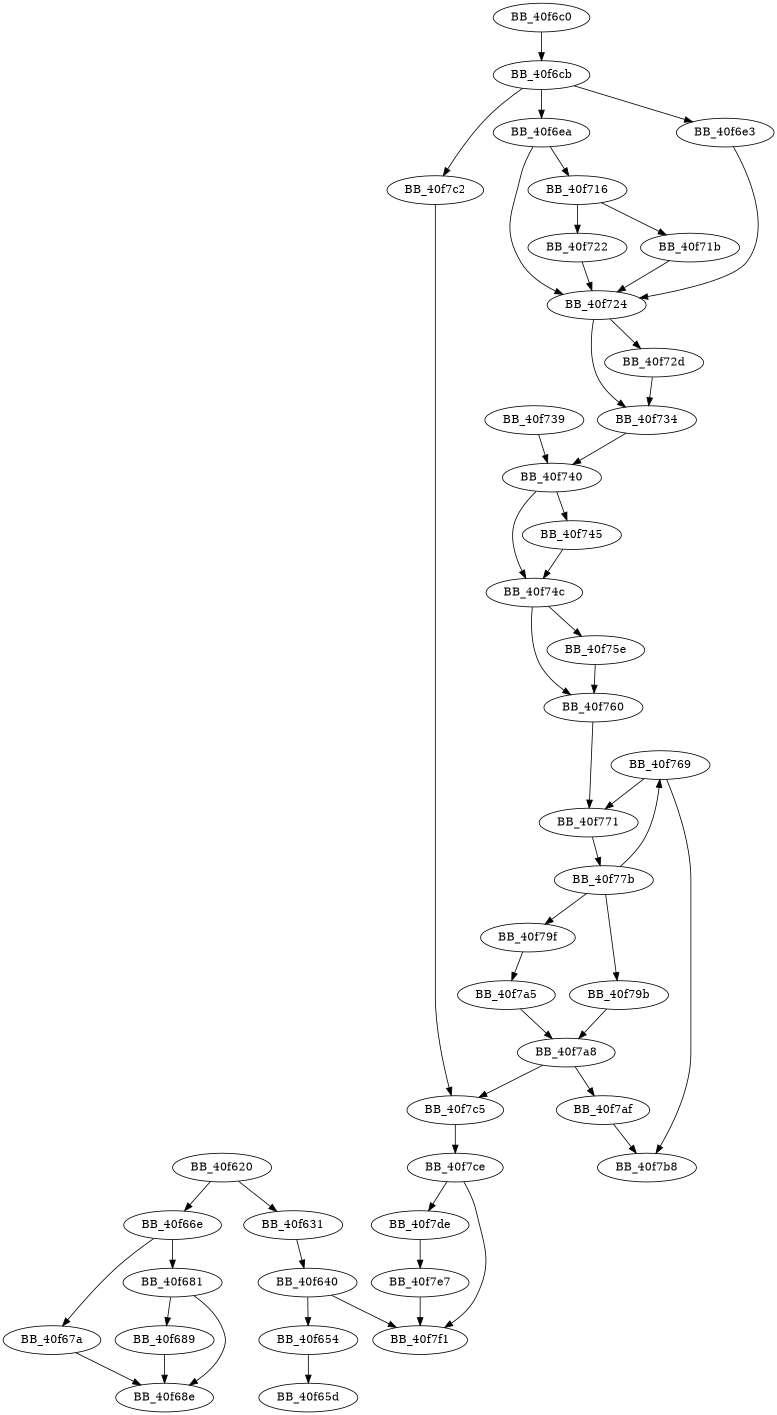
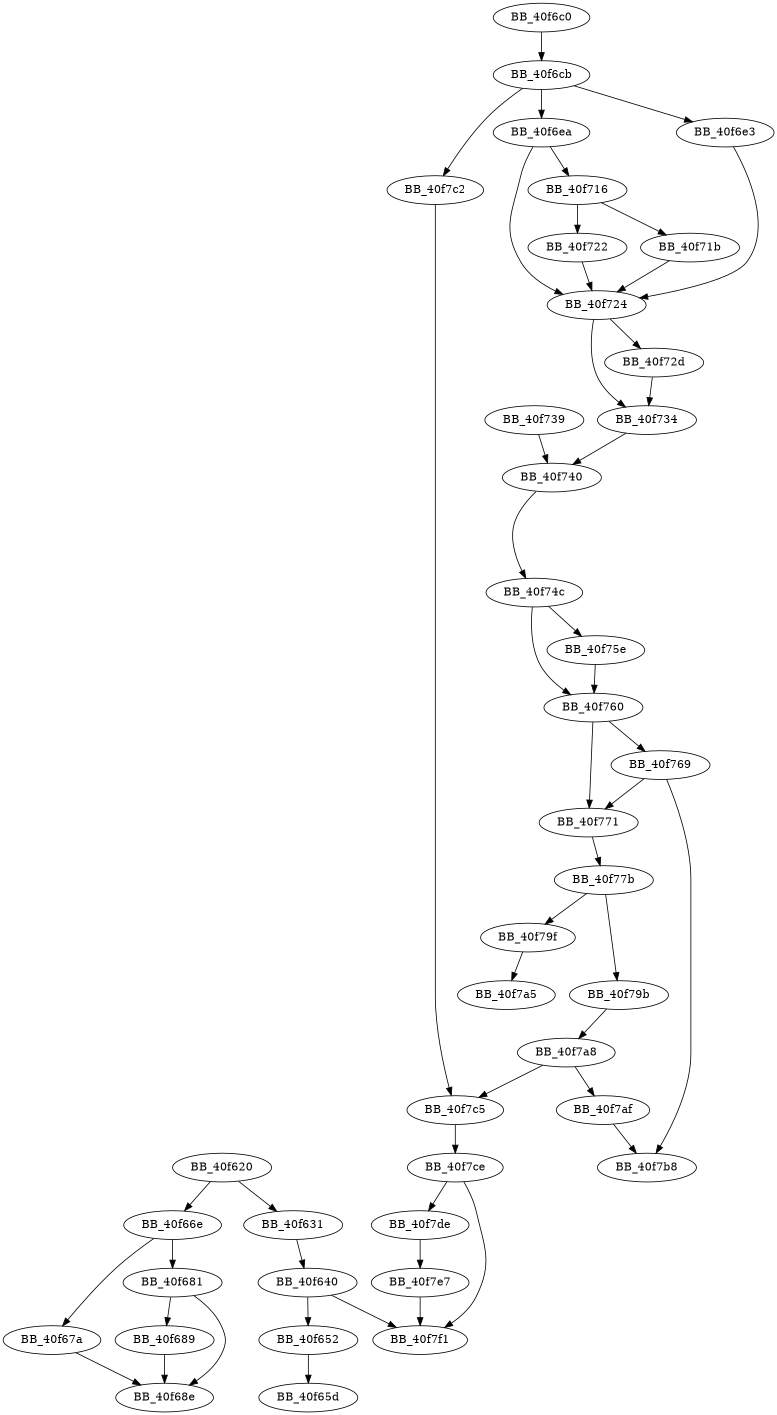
node "BB_40f745": removed
edge "BB_40f77b" -> "BB_40f769": now "BB_40f760" -> "BB_40f769"
edge "BB_40f7a5" -> "BB_40f7a8": removed
node "BB_40f654": label "BB_40f654" -> "BB_40f652"
